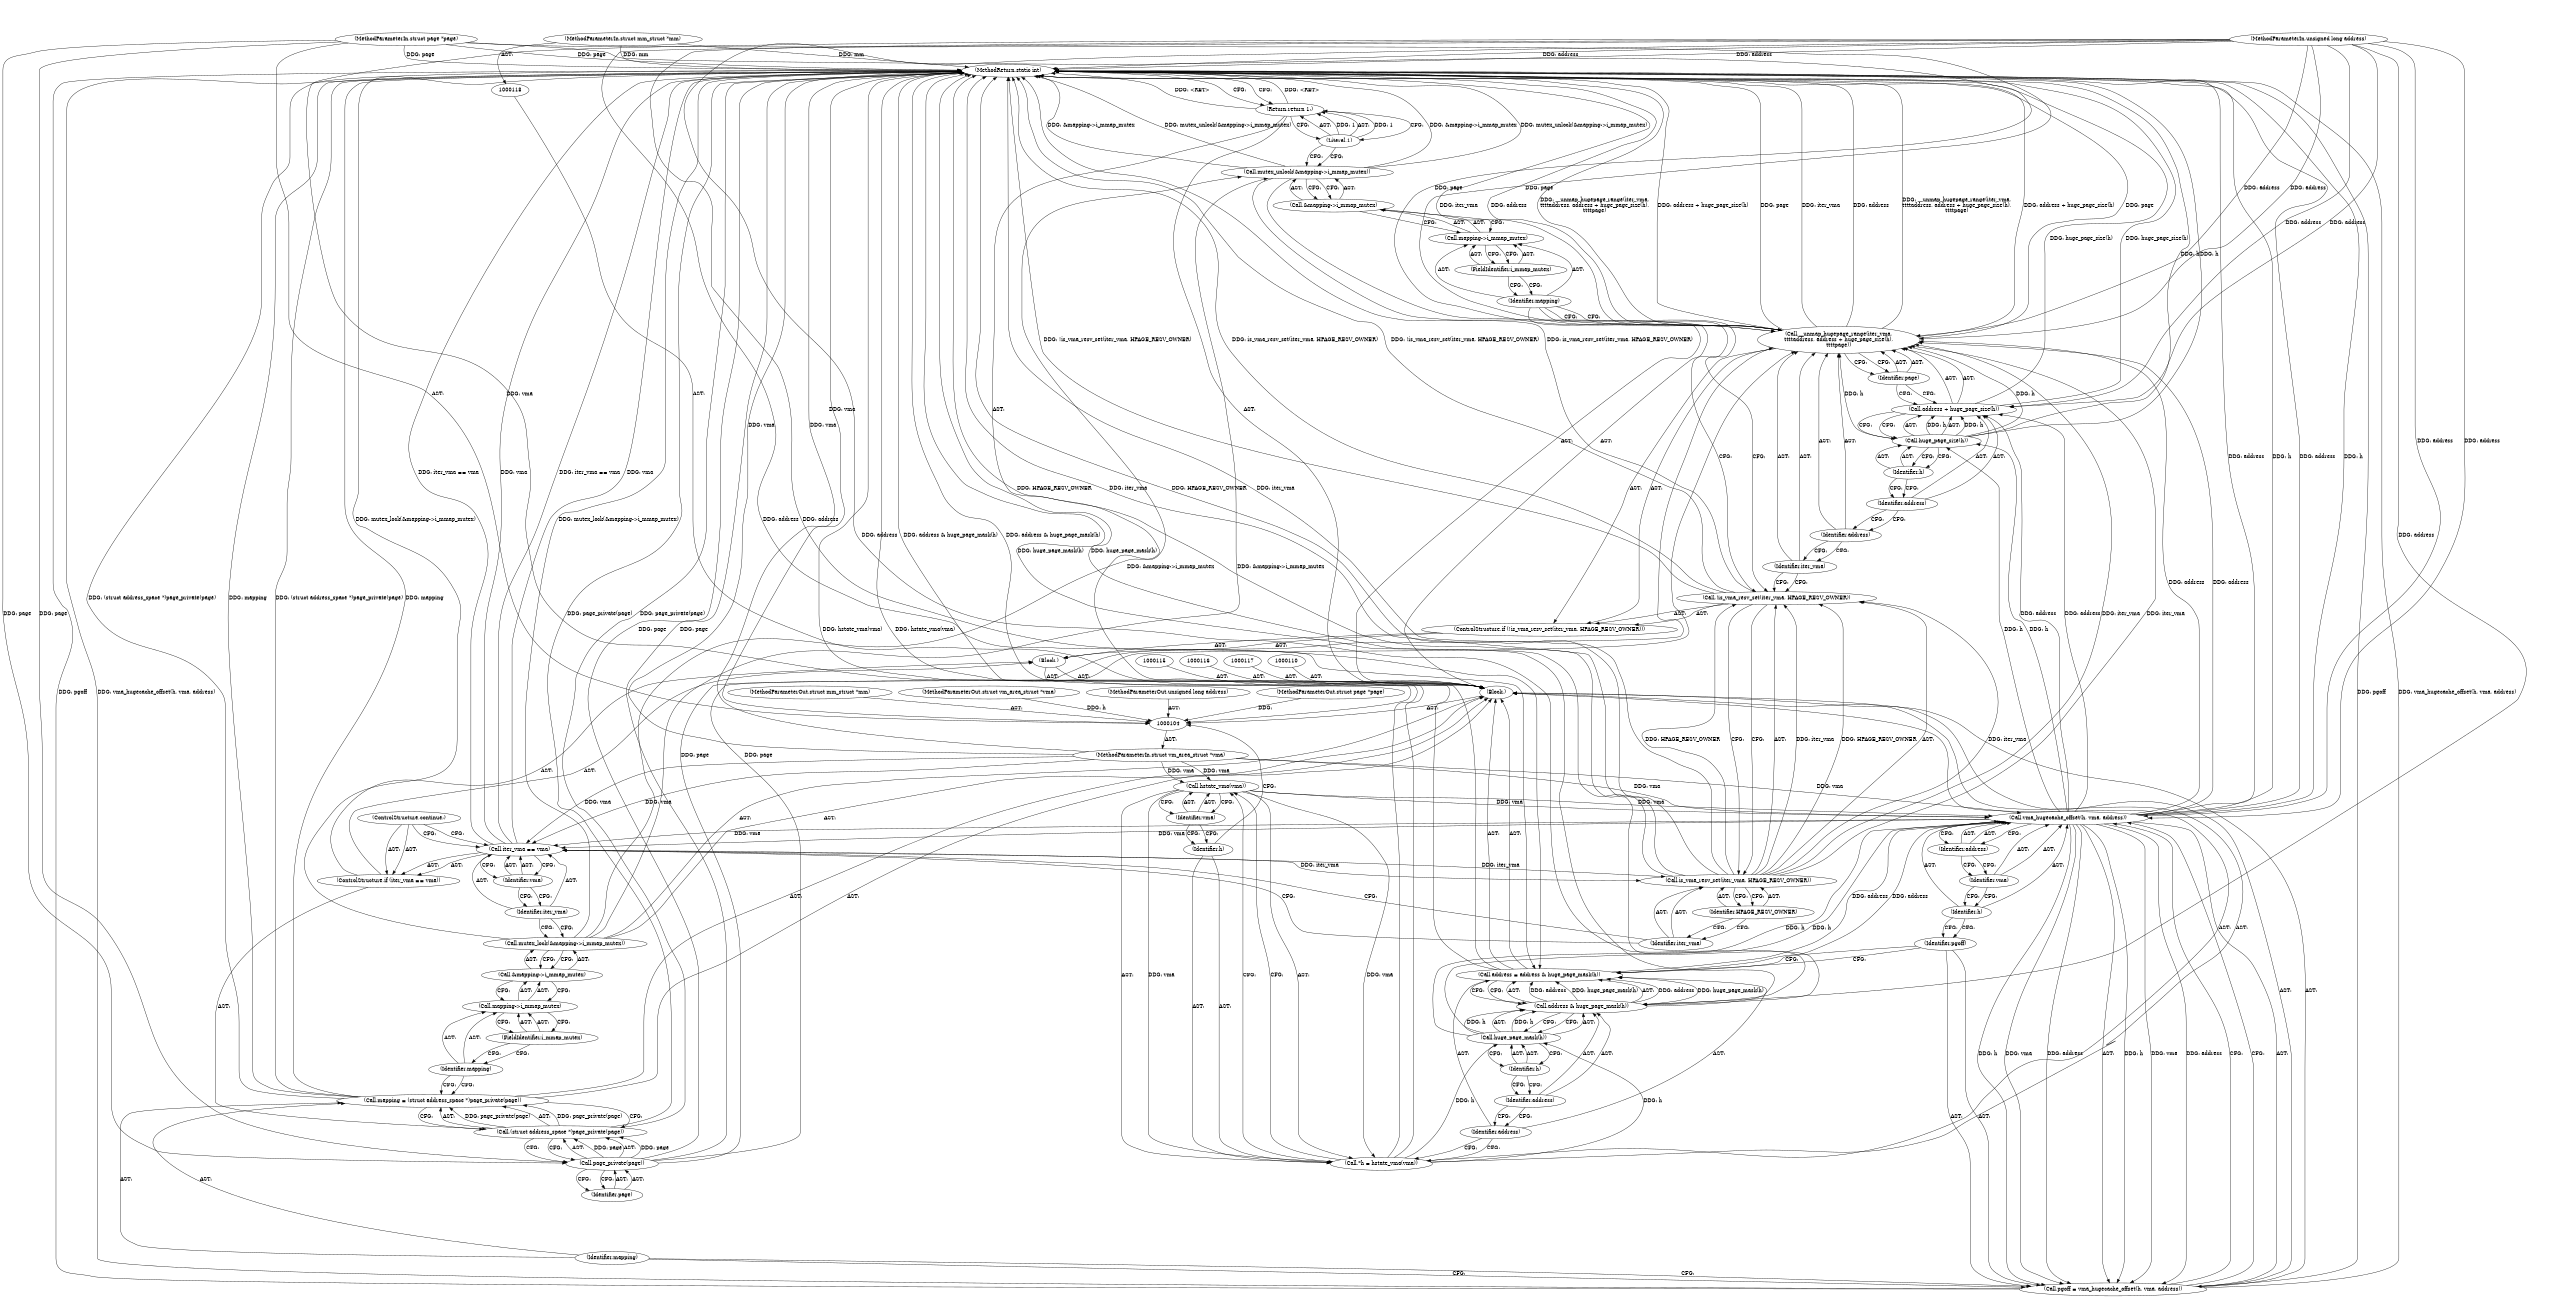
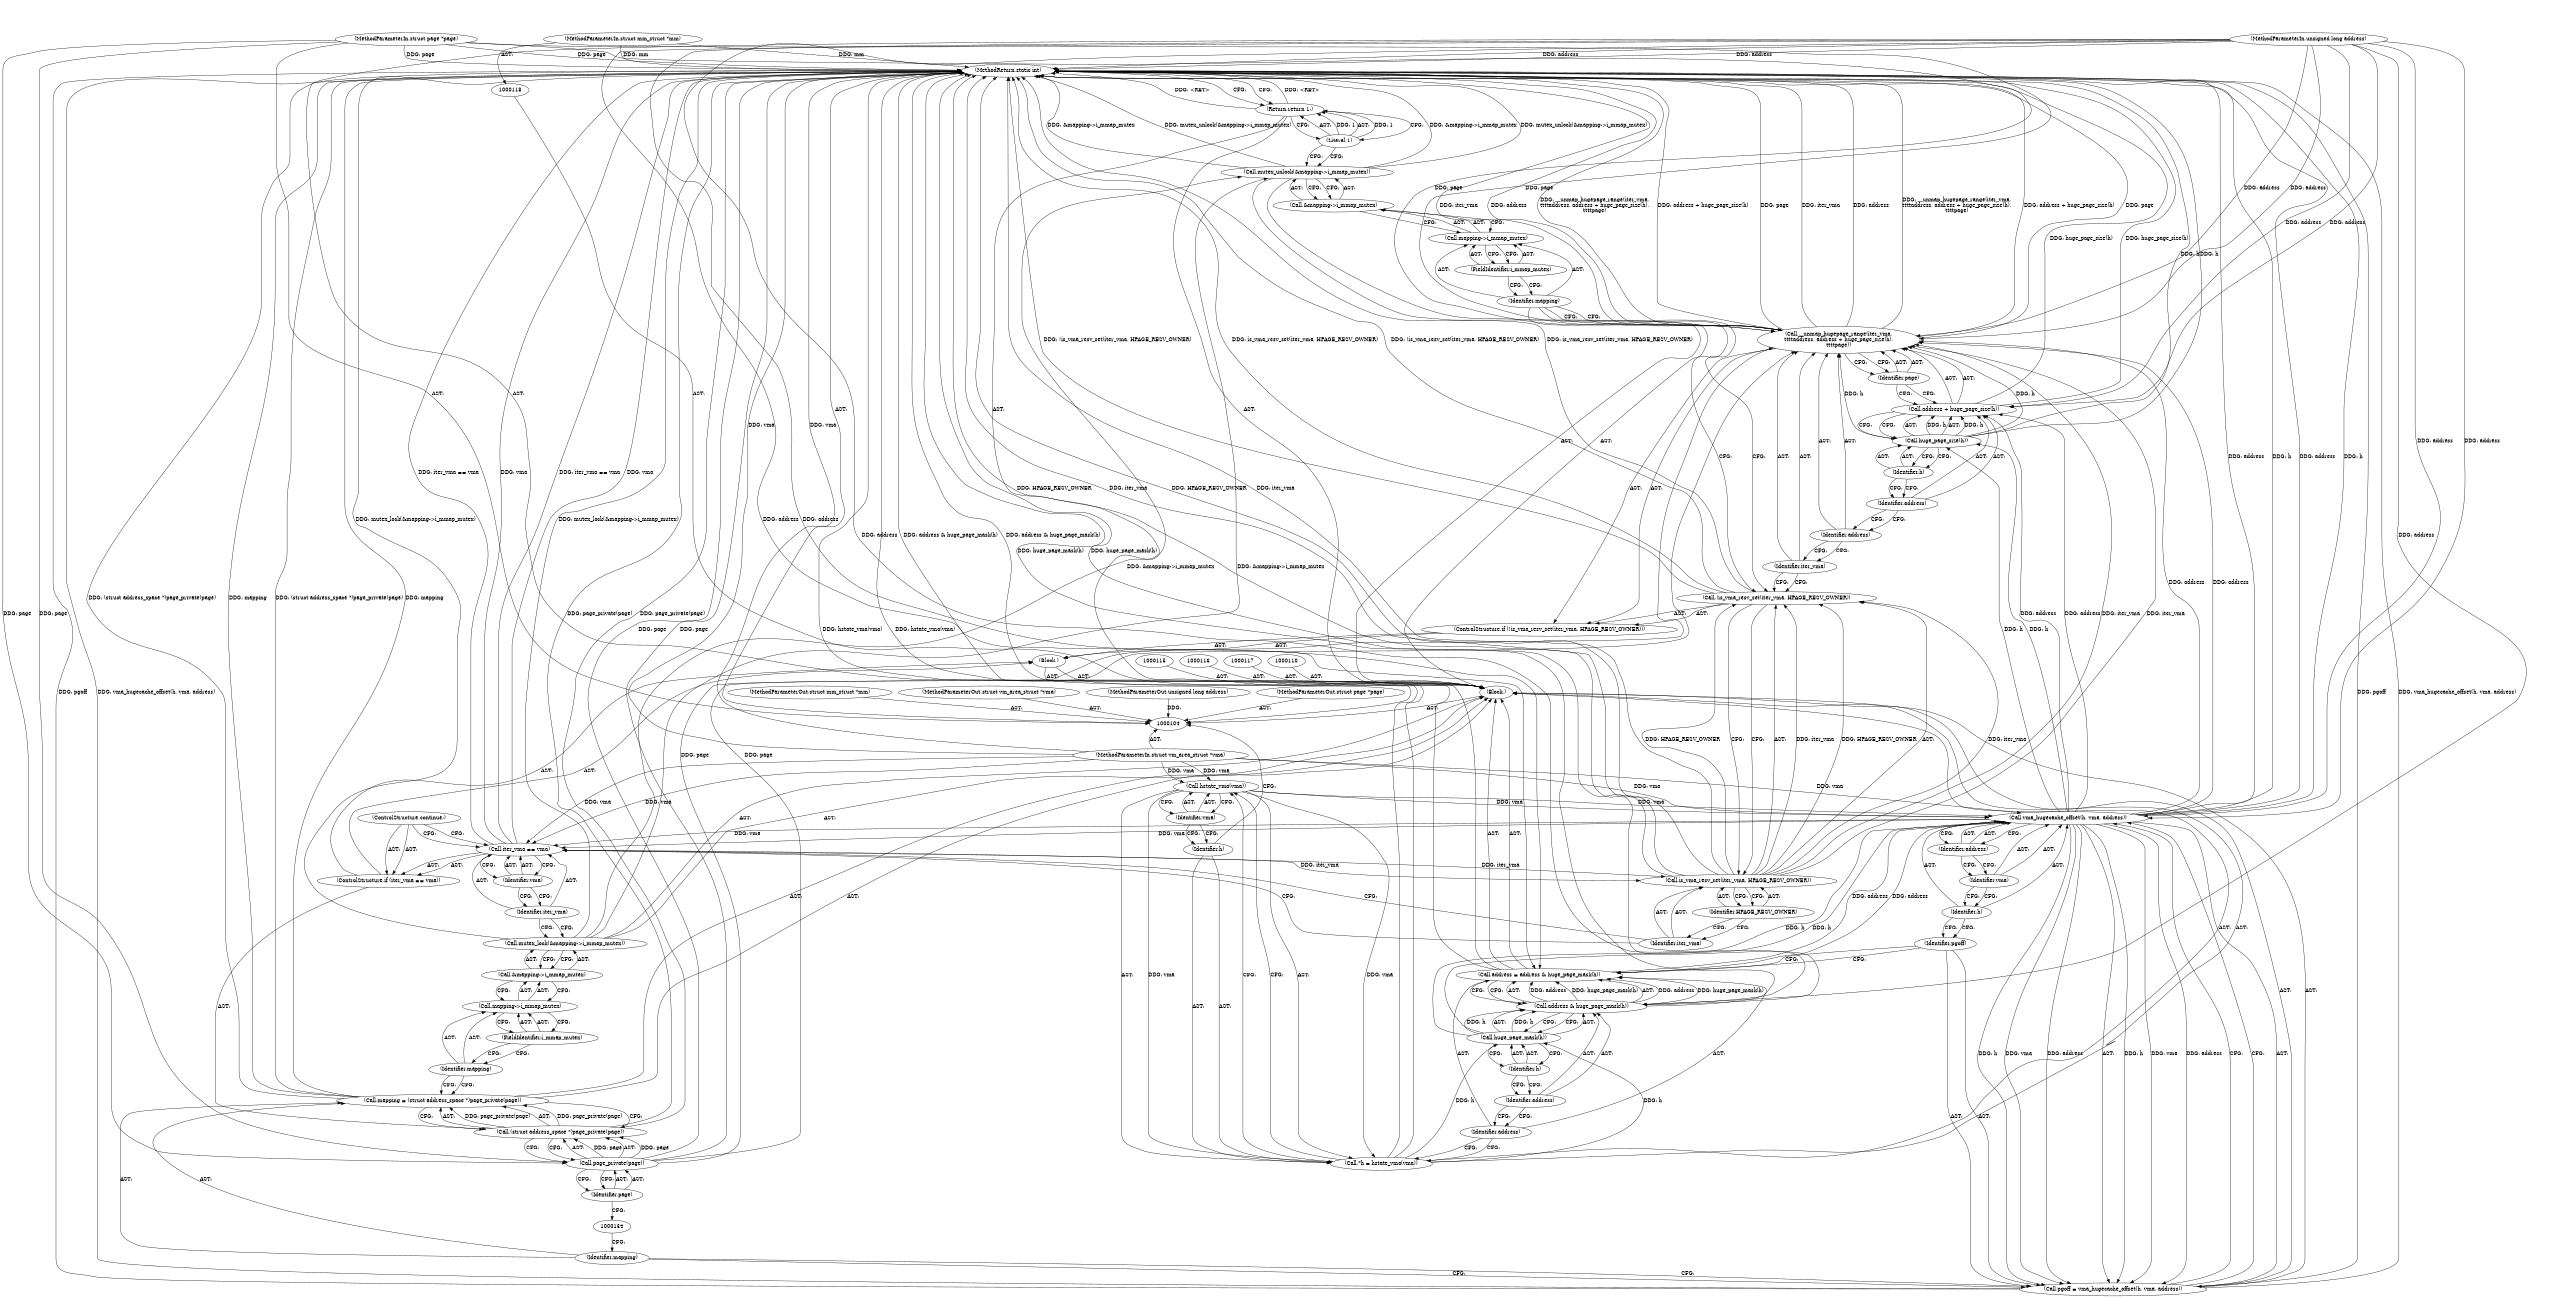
edge "(MethodParameterIn,unsigned long address)" -> "1000104": label "DDG: vma" -> "AST: "
edge "(MethodReturn,static int)" -> "1000104": label "DDG: vma" -> "AST: "
edge "(MethodParameterOut,struct vm_area_struct *vma)" -> "1000104": label "DDG: h" -> "AST: "
edge "(MethodParameterOut,unsigned long address)" -> "1000104": label "AST: " -> "DDG: "
edge "(MethodParameterOut,struct page *page)" -> "1000104": label "DDG: " -> "AST: "
edge "1000104" -> "(MethodParameterIn,struct vm_area_struct *vma)": reversed
node "1000134": added
